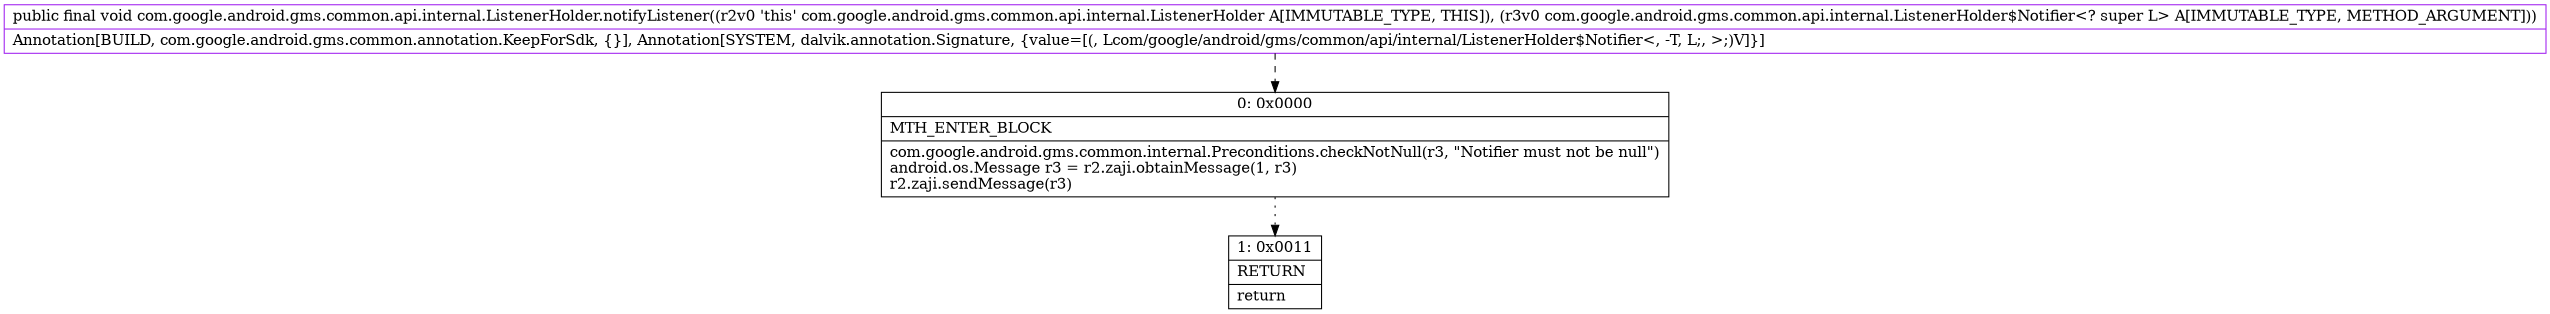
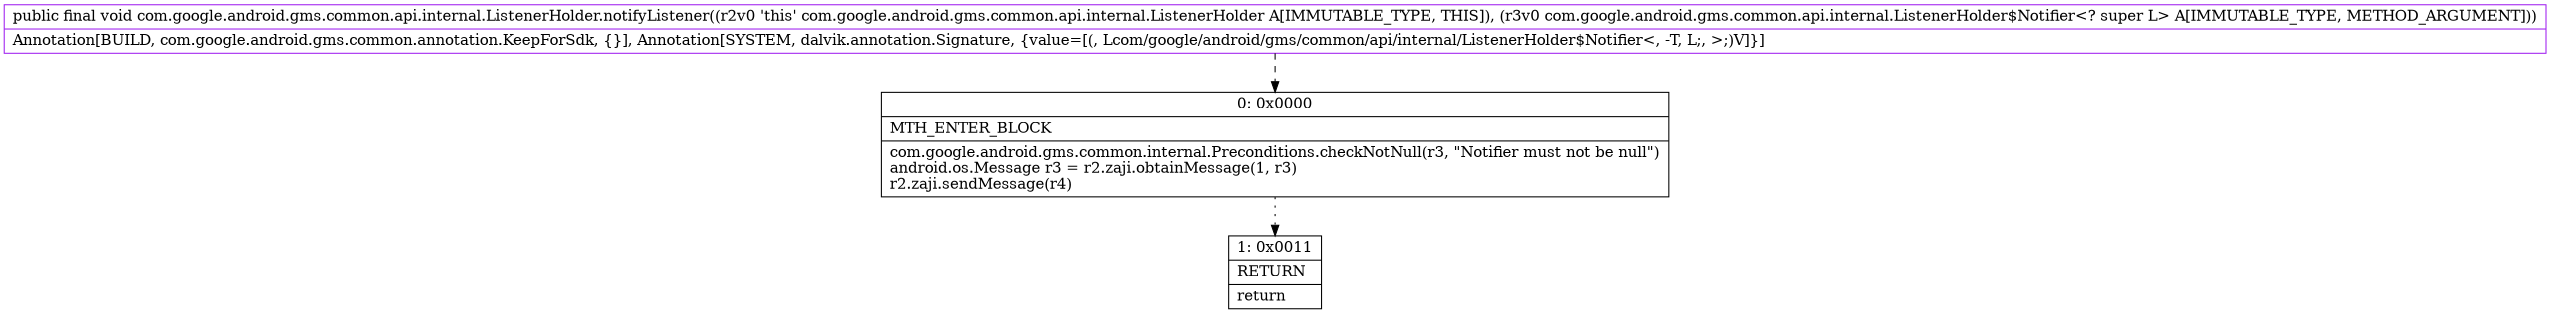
node "0: 0x0000": text "r2.zaji.sendMessage(r3)" -> "r2.zaji.sendMessage(r4)"
